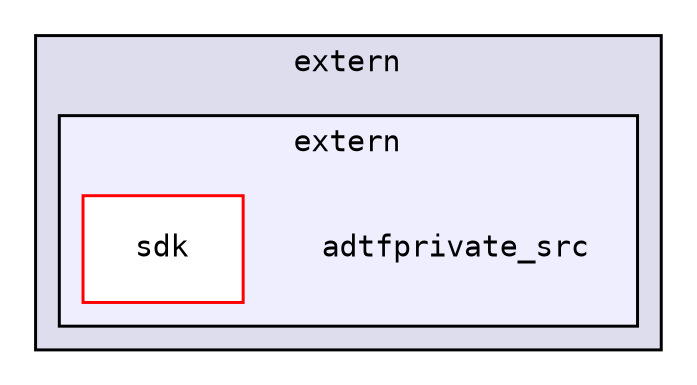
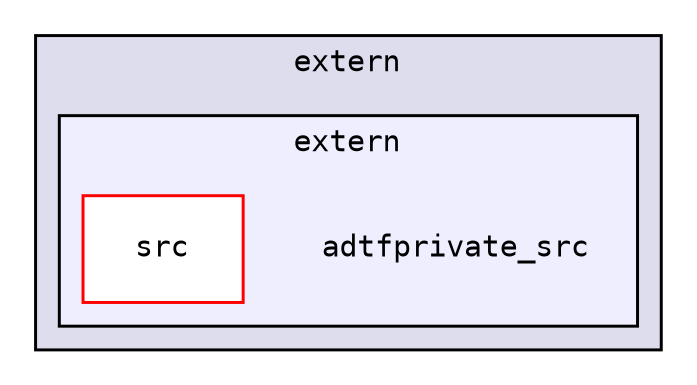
node "sdk": label "sdk" -> "src"
